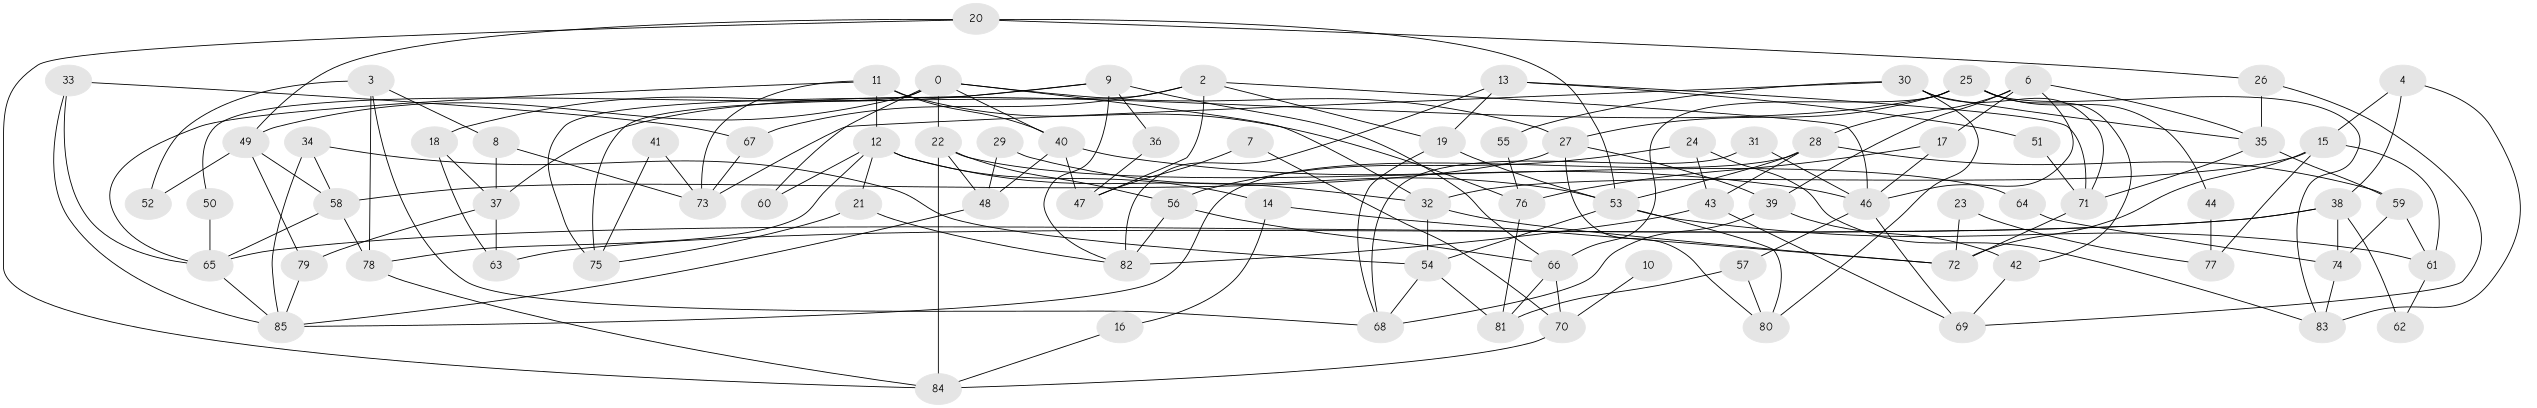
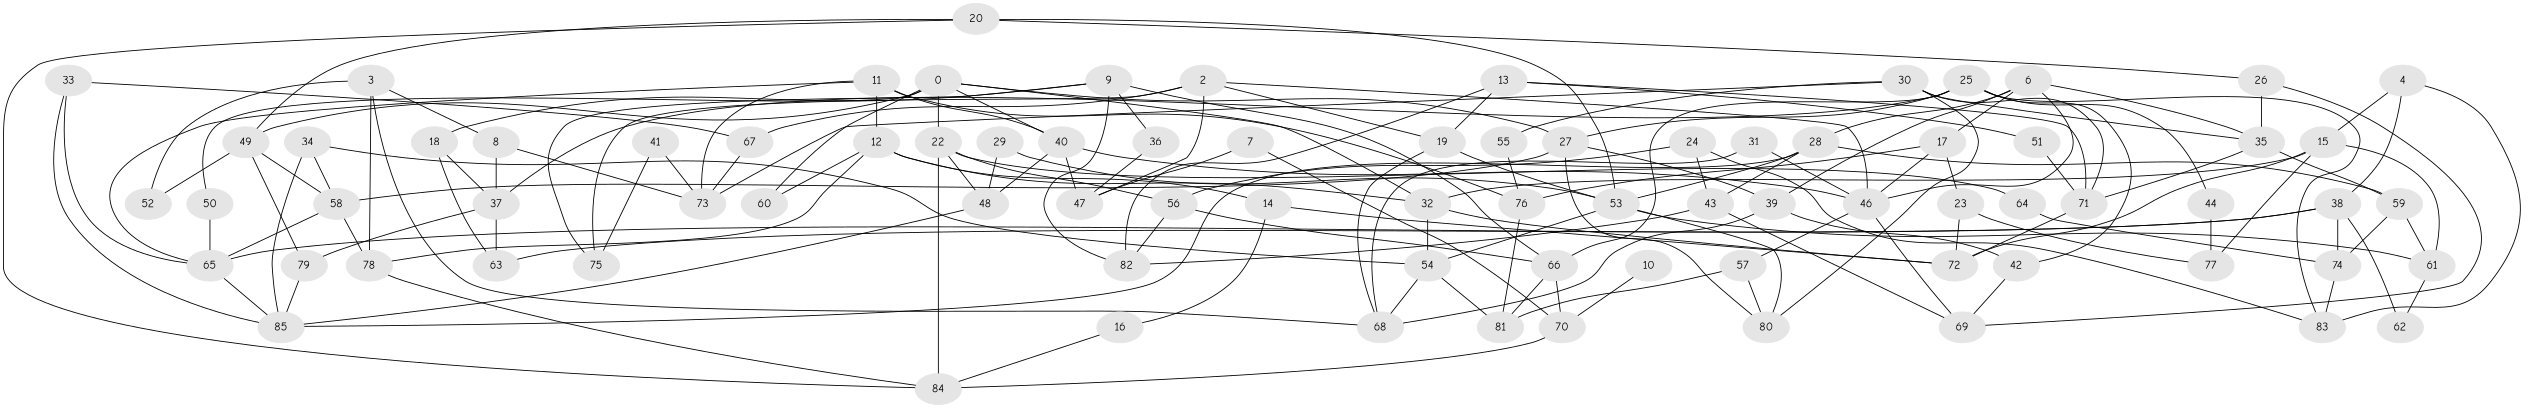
edge "17" -- "23": added
node "21": removed
